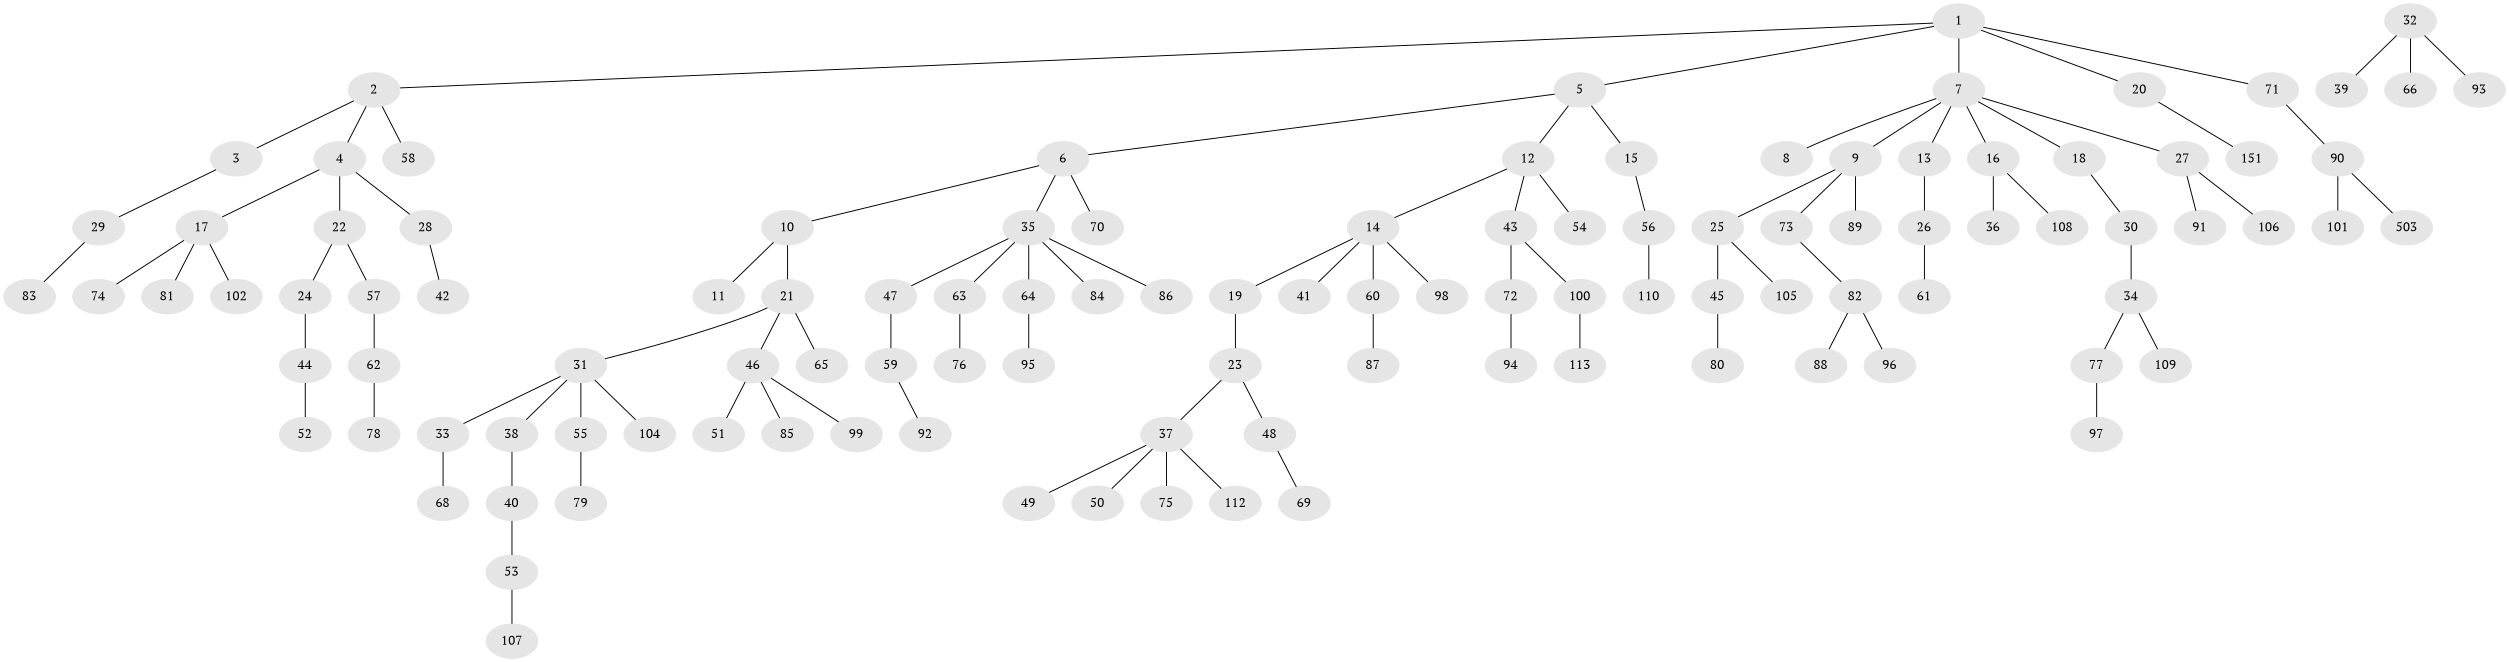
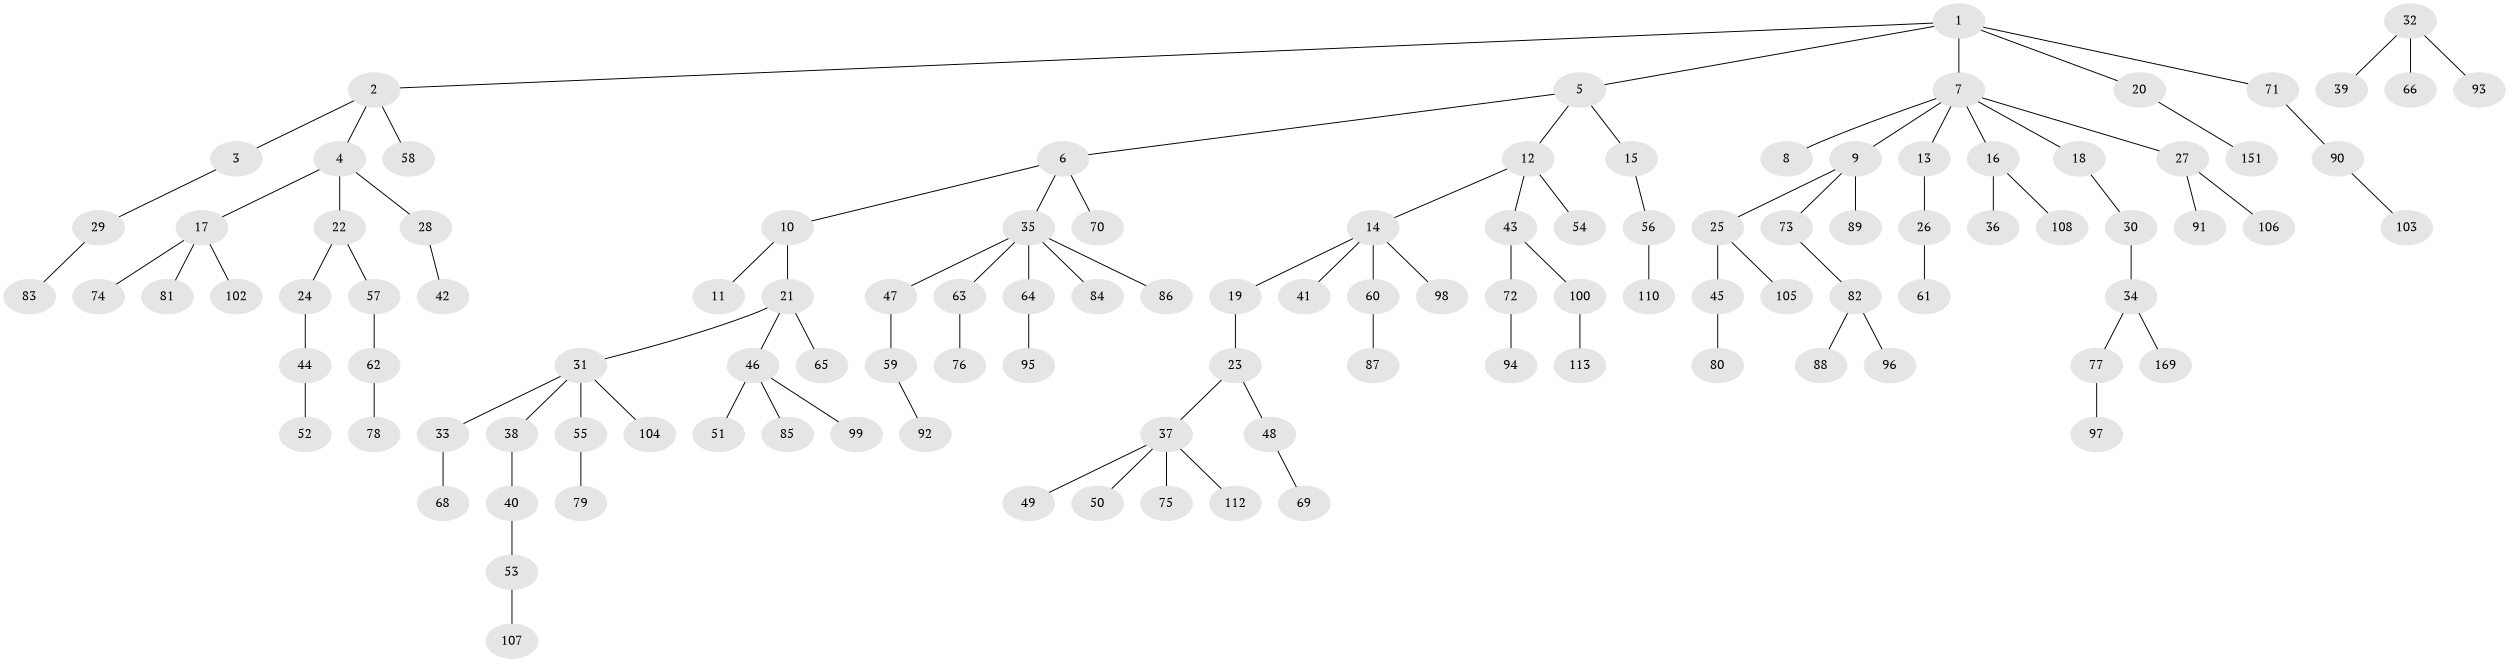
node "101": removed
node "503": label "503" -> "103"
node "109": label "109" -> "169"
